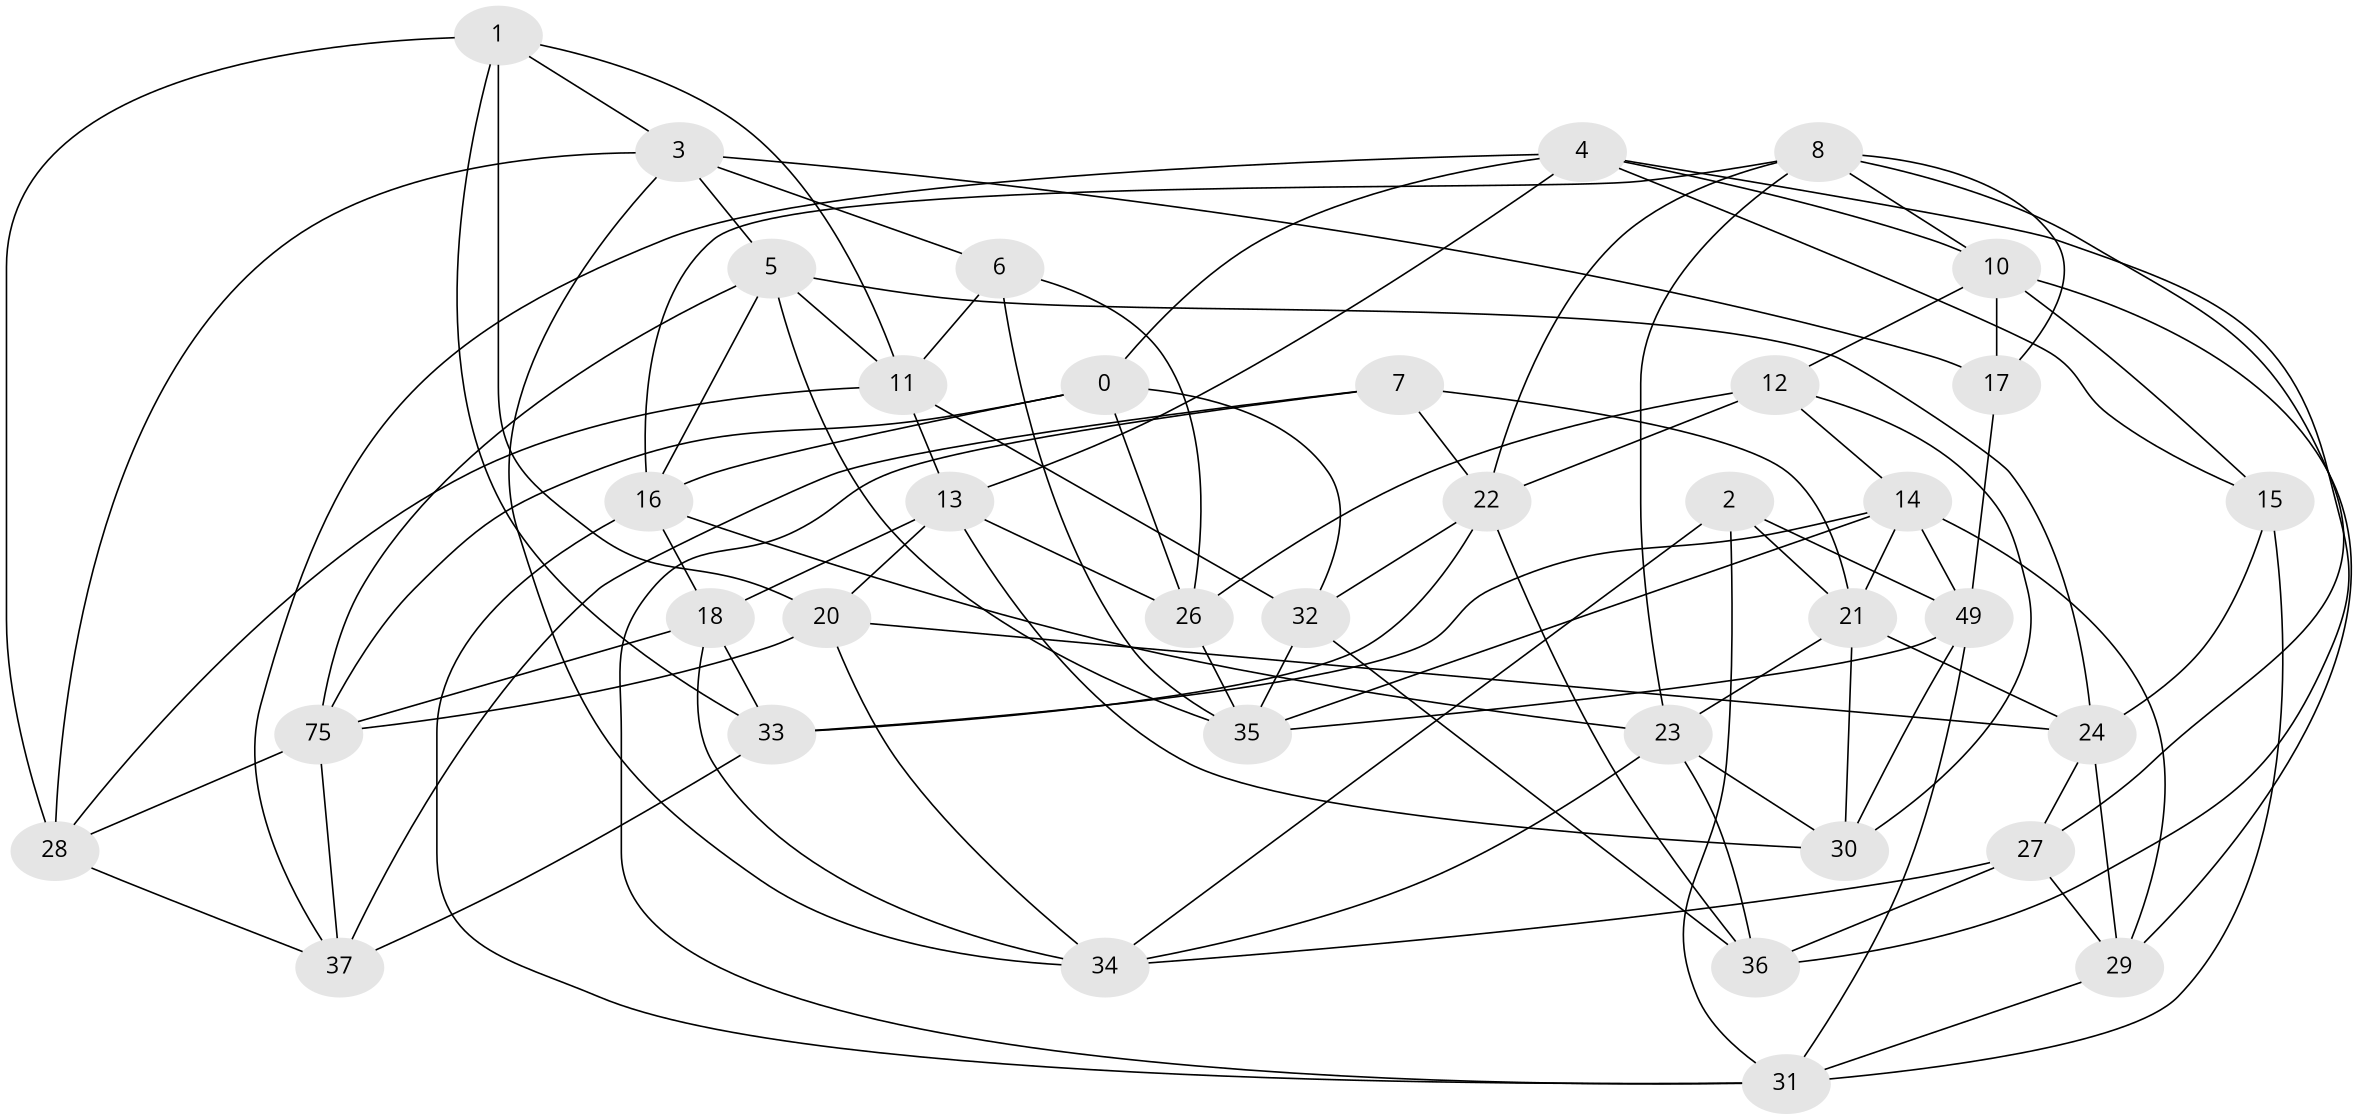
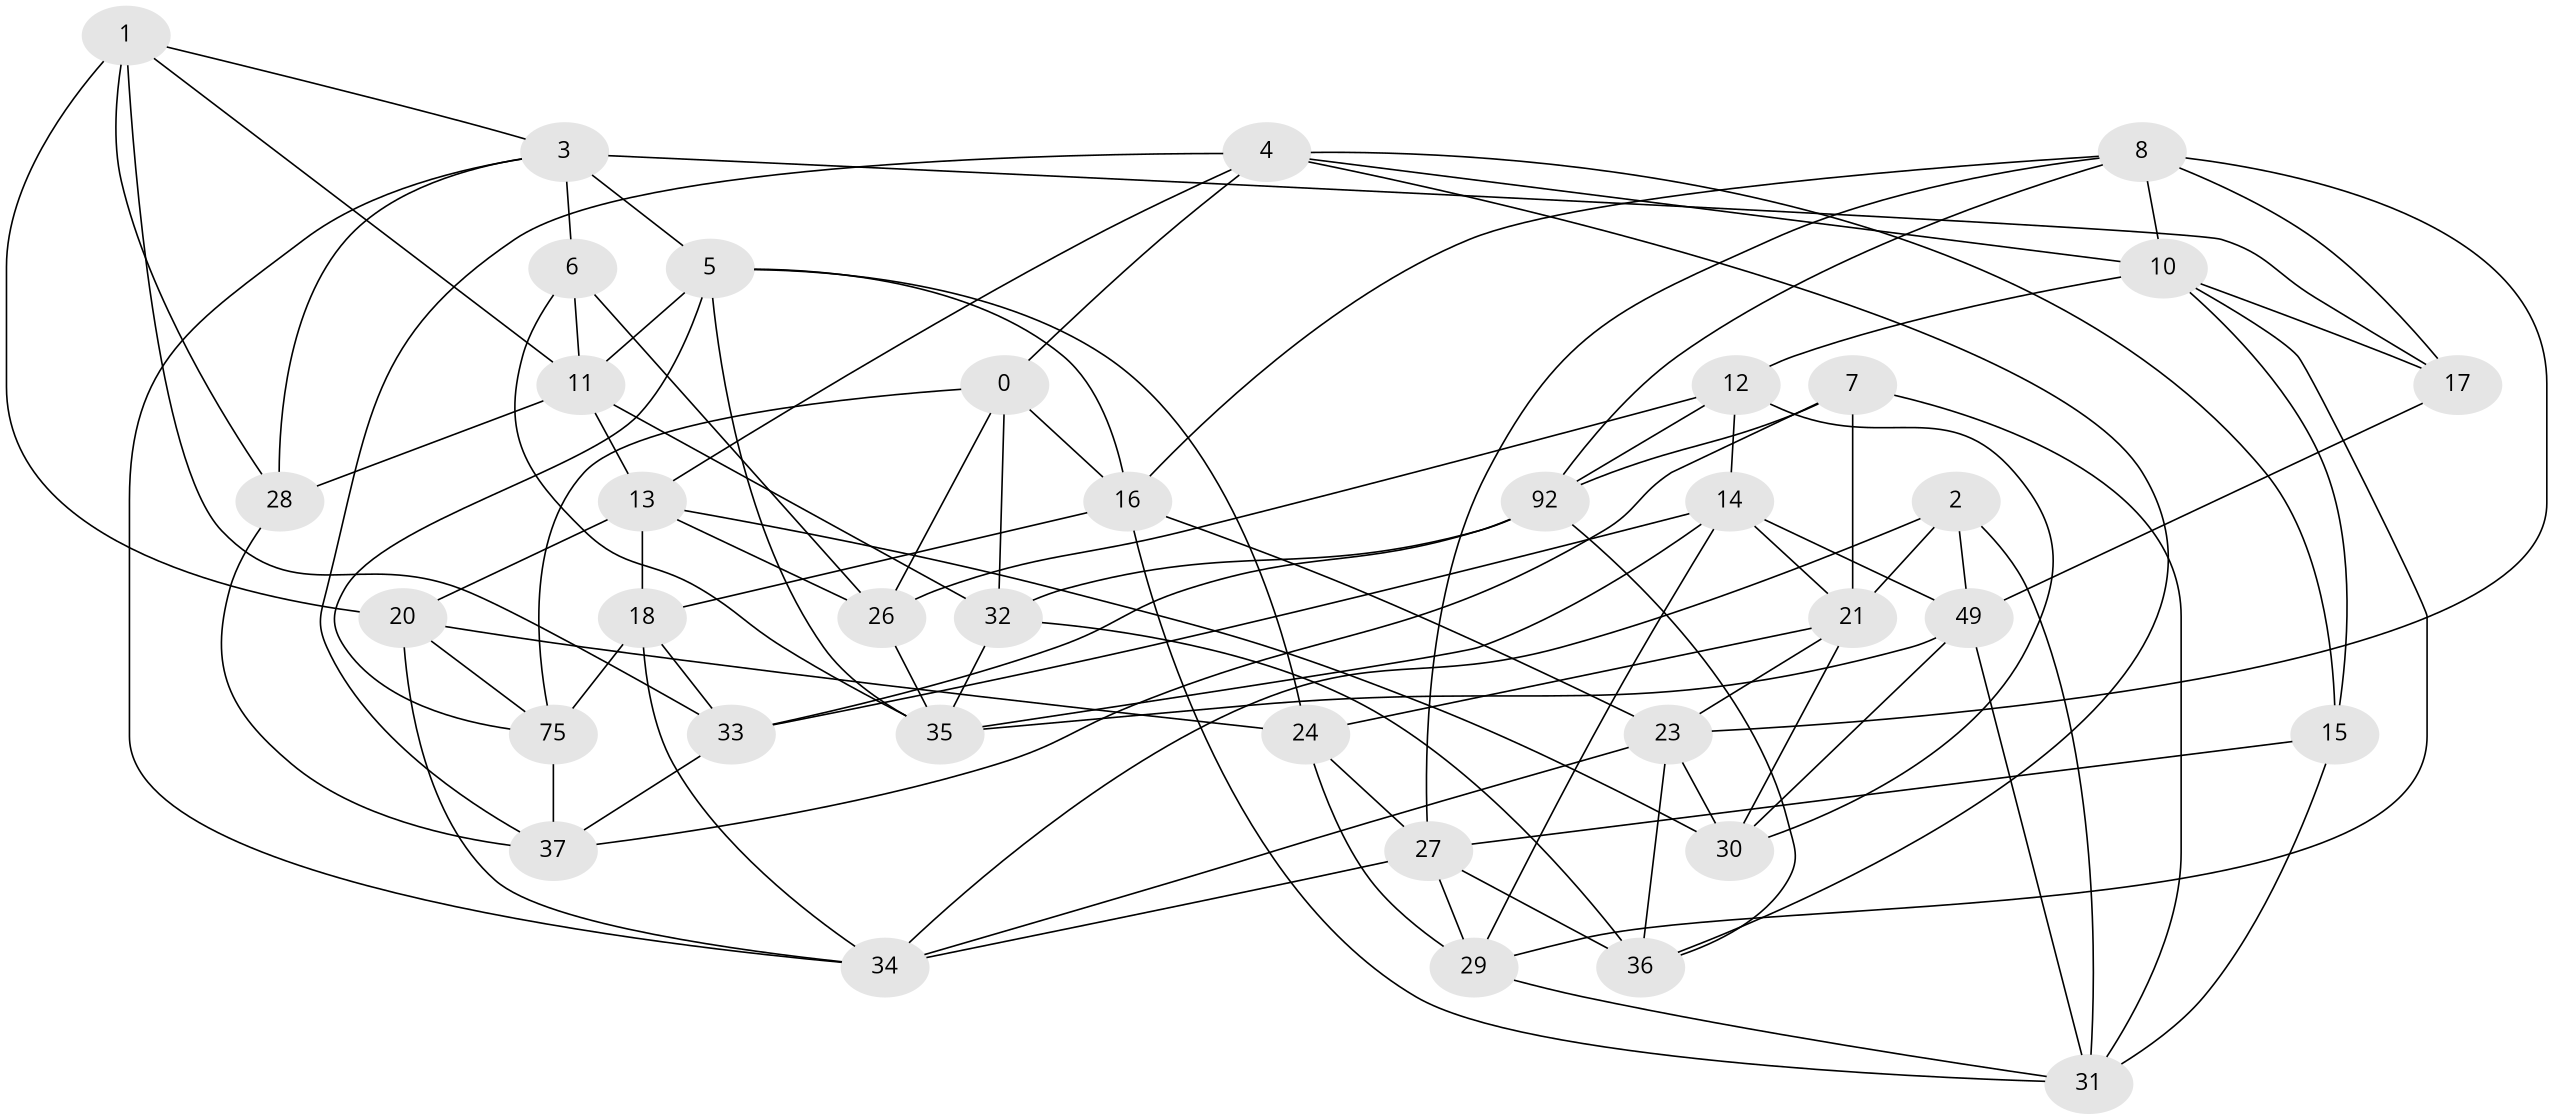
node "22": label "22" -> "92"
edge "15" -- "24": now "15" -- "27"
edge "75" -- "28": removed
